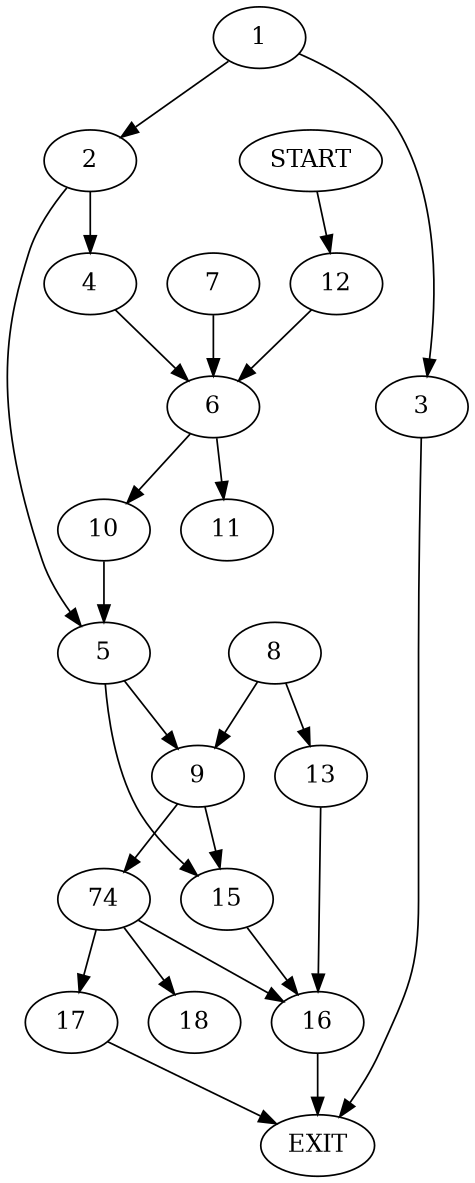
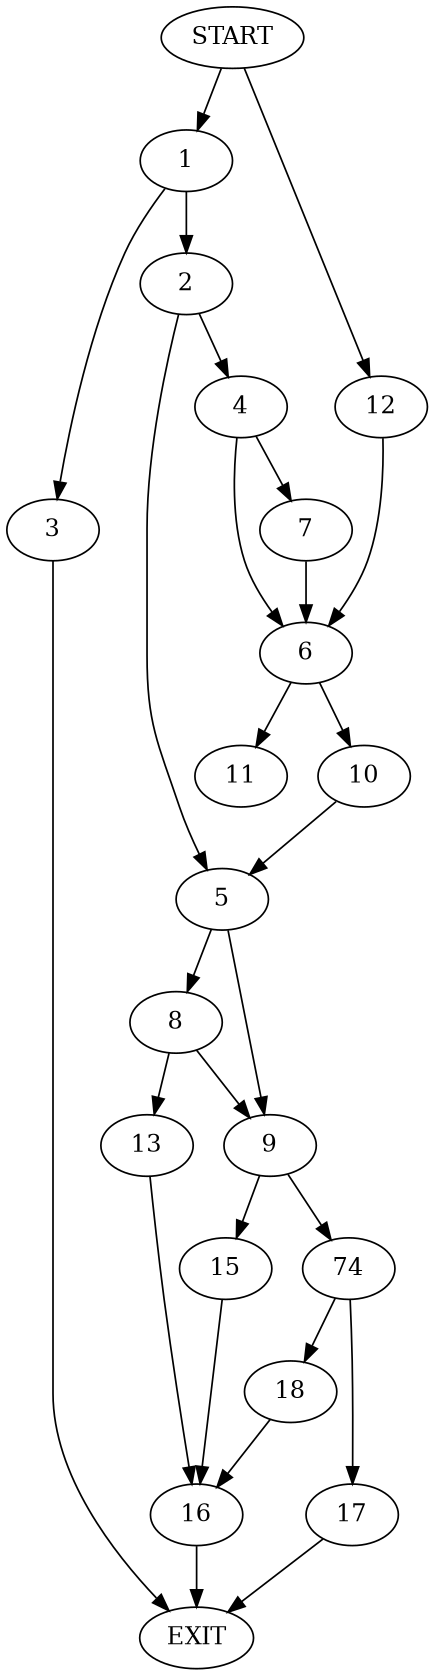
edge "START" -> "1": added
edge "4" -> "7": added
edge "5" -> "15": now "5" -> "8"
edge "74" -> "16": now "18" -> "16"
